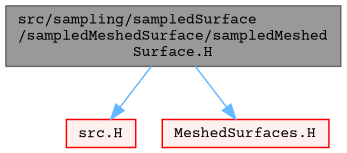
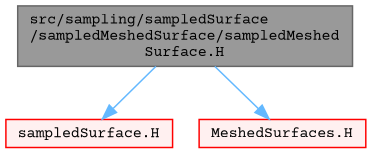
node "src.H": label "src.H" -> "sampledSurface.H"
